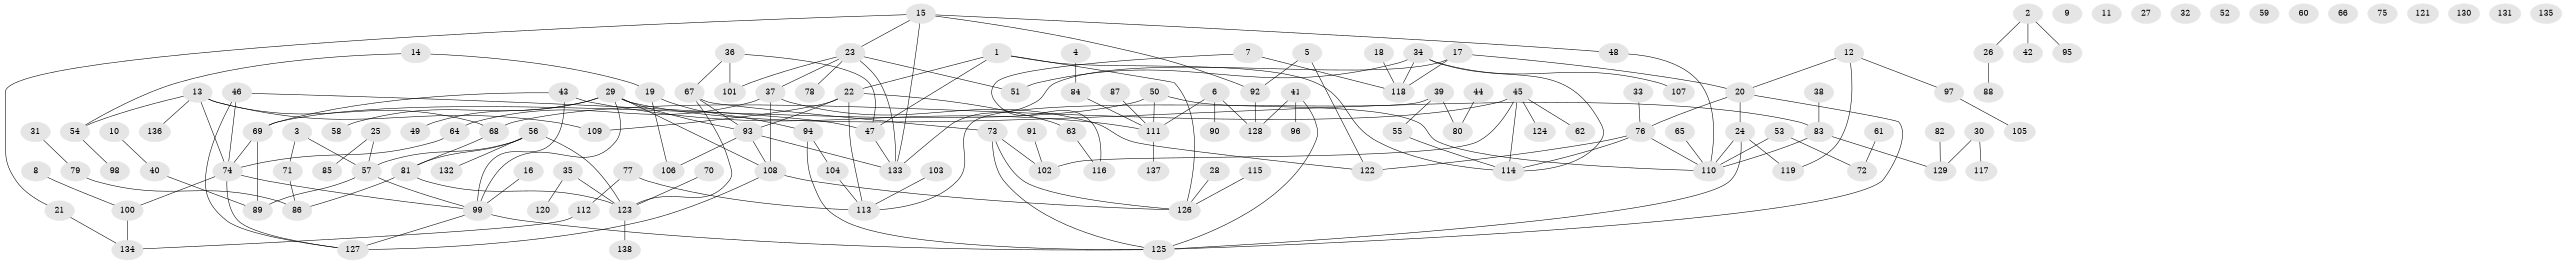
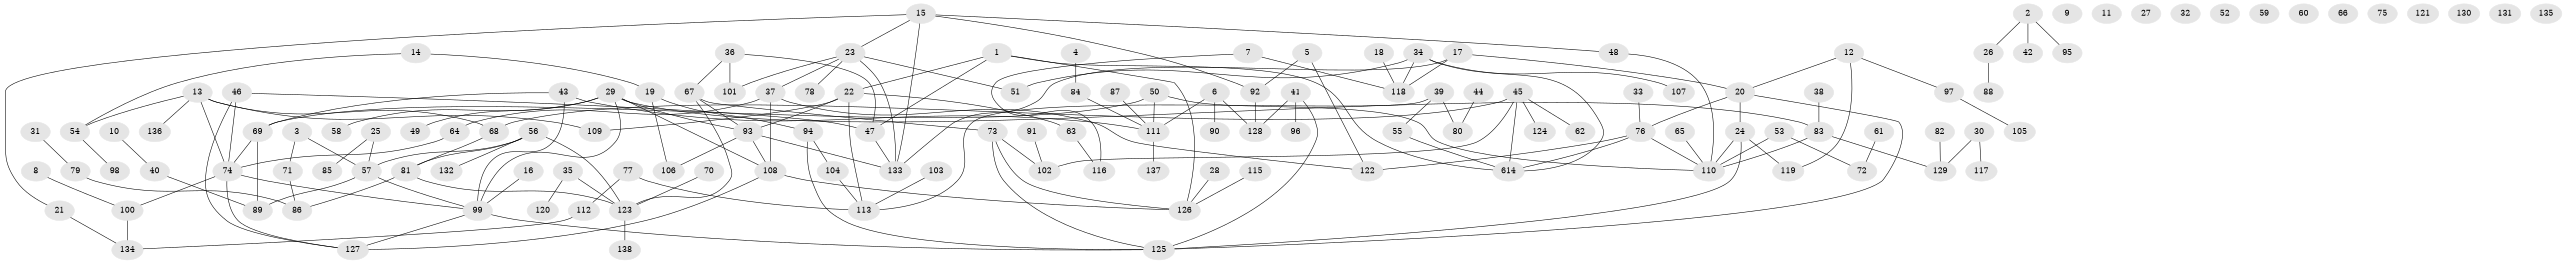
node "114": label "114" -> "614"
